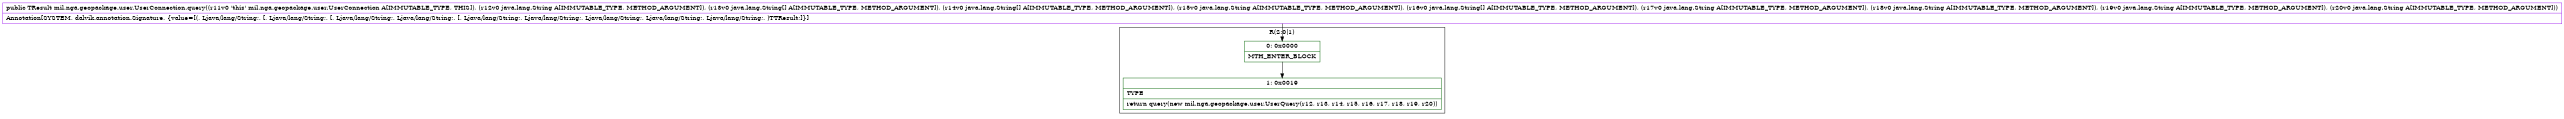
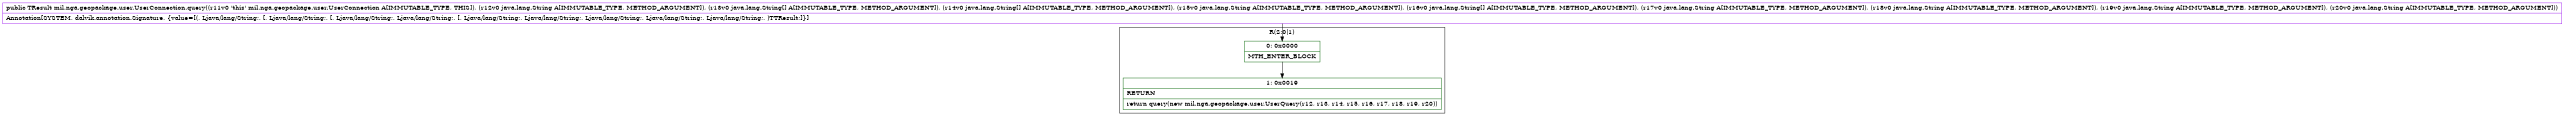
node "1: 0x0019": text "TYPE" -> "RETURN"
